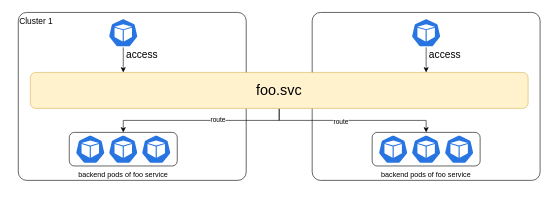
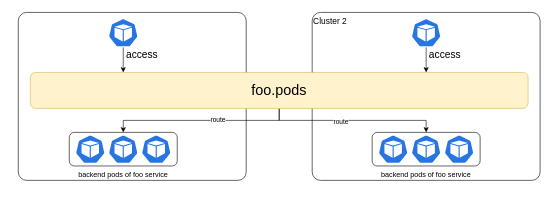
node "Cluster 1": removed
node "Cluster 2": added
node "foo.svc": label "foo.svc" -> "foo.pods"
